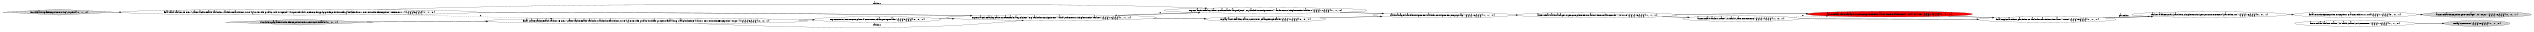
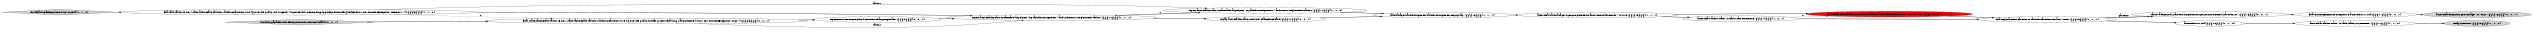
node "assertThrows(,null)@@@16@@@['1', '1', '0']": added
